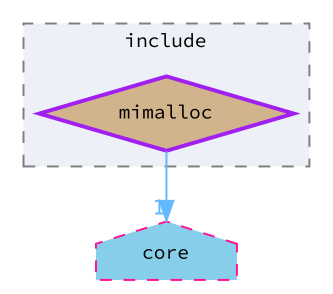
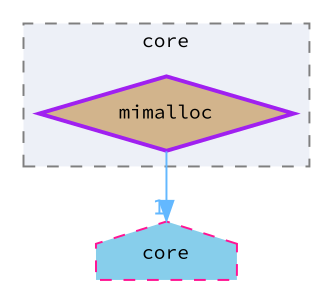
cluster "include": label "include" -> "core"
